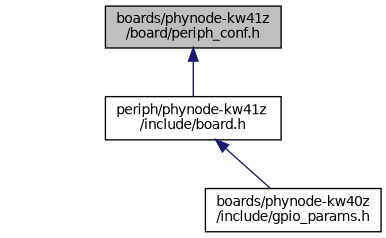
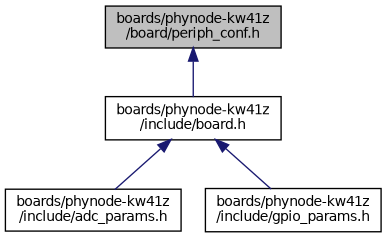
node "periph/phynode-kw41z /include/board.h": label "periph/phynode-kw41z /include/board.h" -> "boards/phynode-kw41z /include/board.h"
node "boards/phynode-kw41z /include/adc_params.h": added
node "boards/phynode-kw40z /include/gpio_params.h": label "boards/phynode-kw40z /include/gpio_params.h" -> "boards/phynode-kw41z /include/gpio_params.h"
